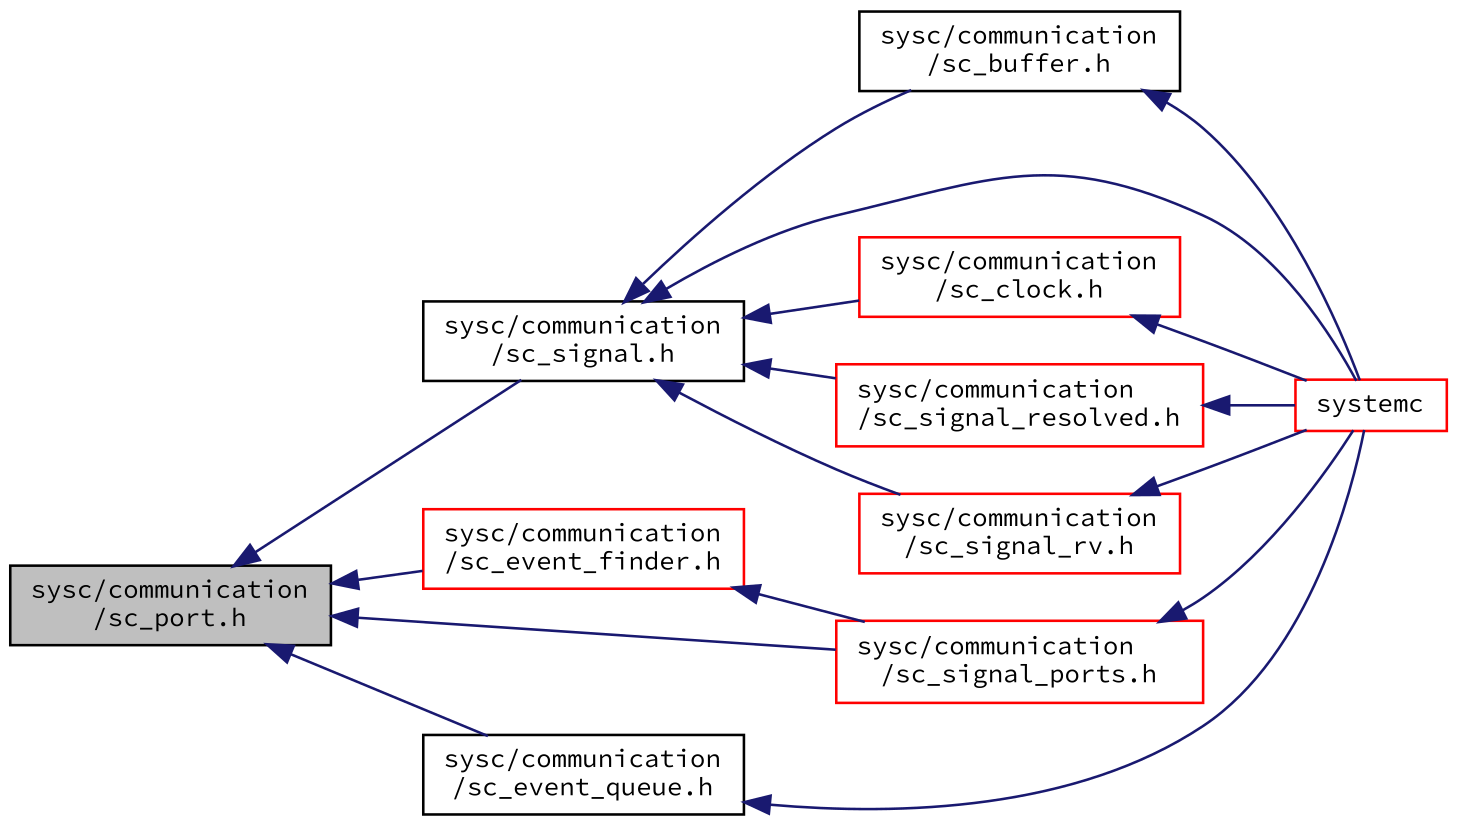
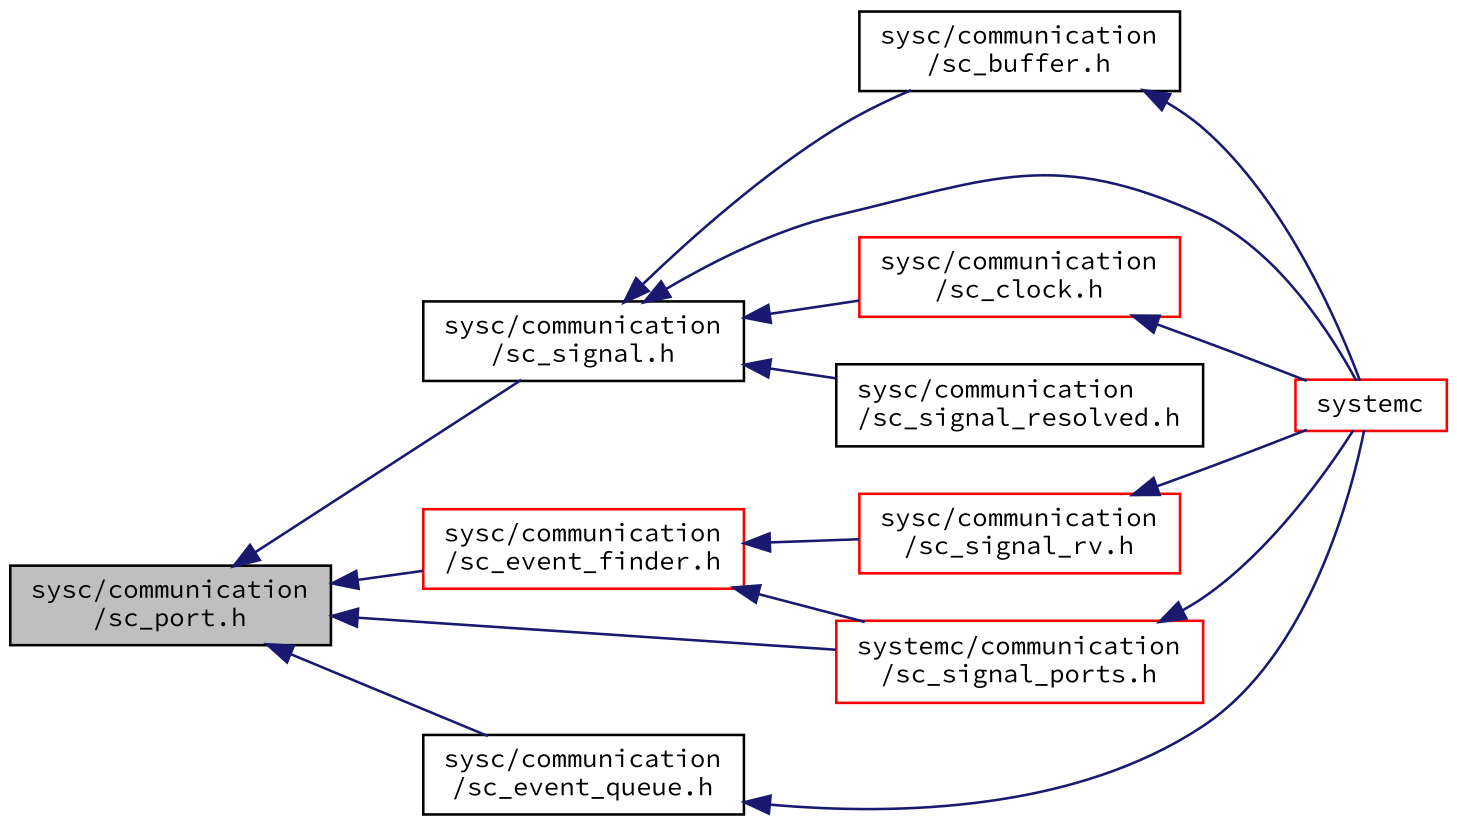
node "sysc/communication /sc_signal_resolved.h": color red -> black
edge "systemc" -> "sysc/communication /sc_signal_resolved.h": removed
edge "sysc/communication /sc_signal_rv.h" -> "sysc/communication /sc_signal.h": now "sysc/communication /sc_signal_rv.h" -> "sysc/communication /sc_event_finder.h"
node "sysc/communication /sc_signal_ports.h": label "sysc/communication /sc_signal_ports.h" -> "systemc/communication /sc_signal_ports.h"
